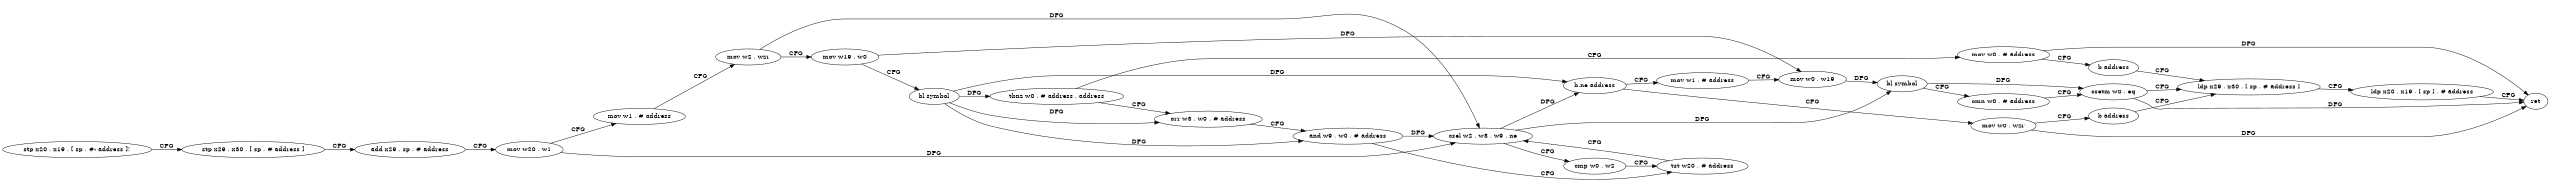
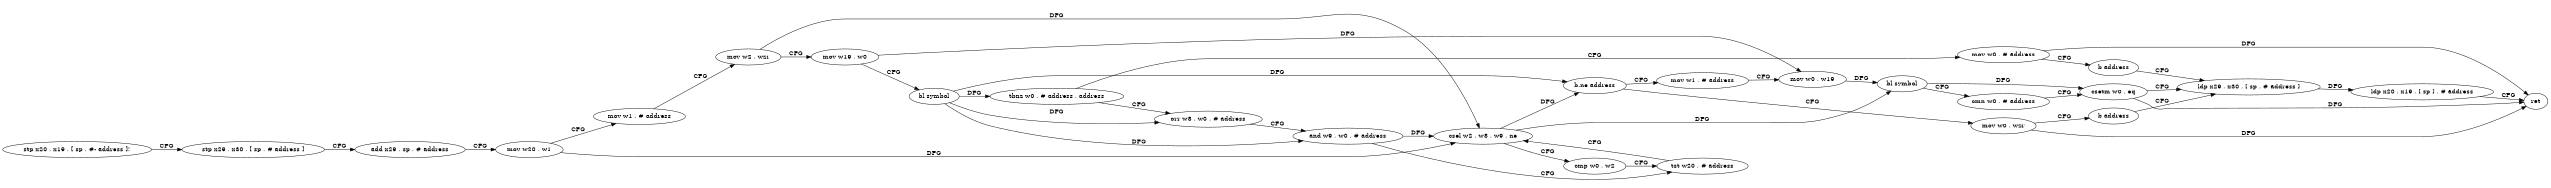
edge "ldp x29 , x30 , [ sp , # address ]" -> "ldp x20 , x19 , [ sp ] , # address": label "CFG" -> "DFG"
